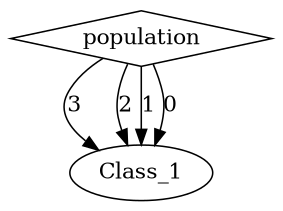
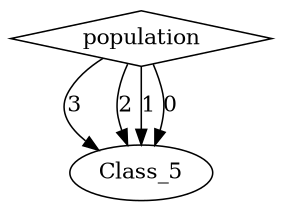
node "Class_1": label "Class_1" -> "Class_5"
